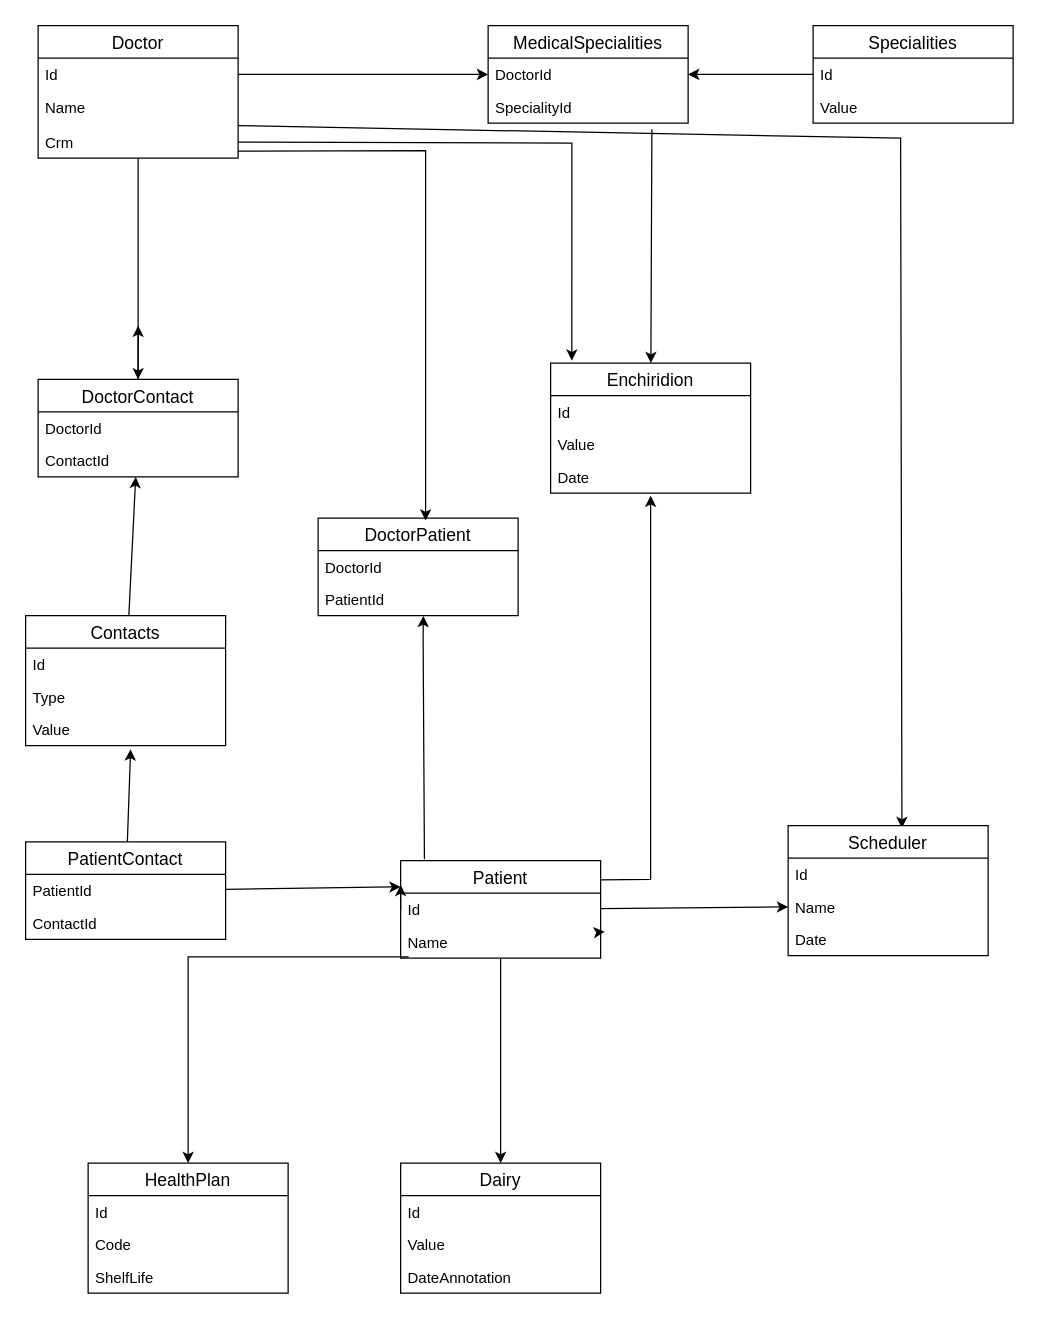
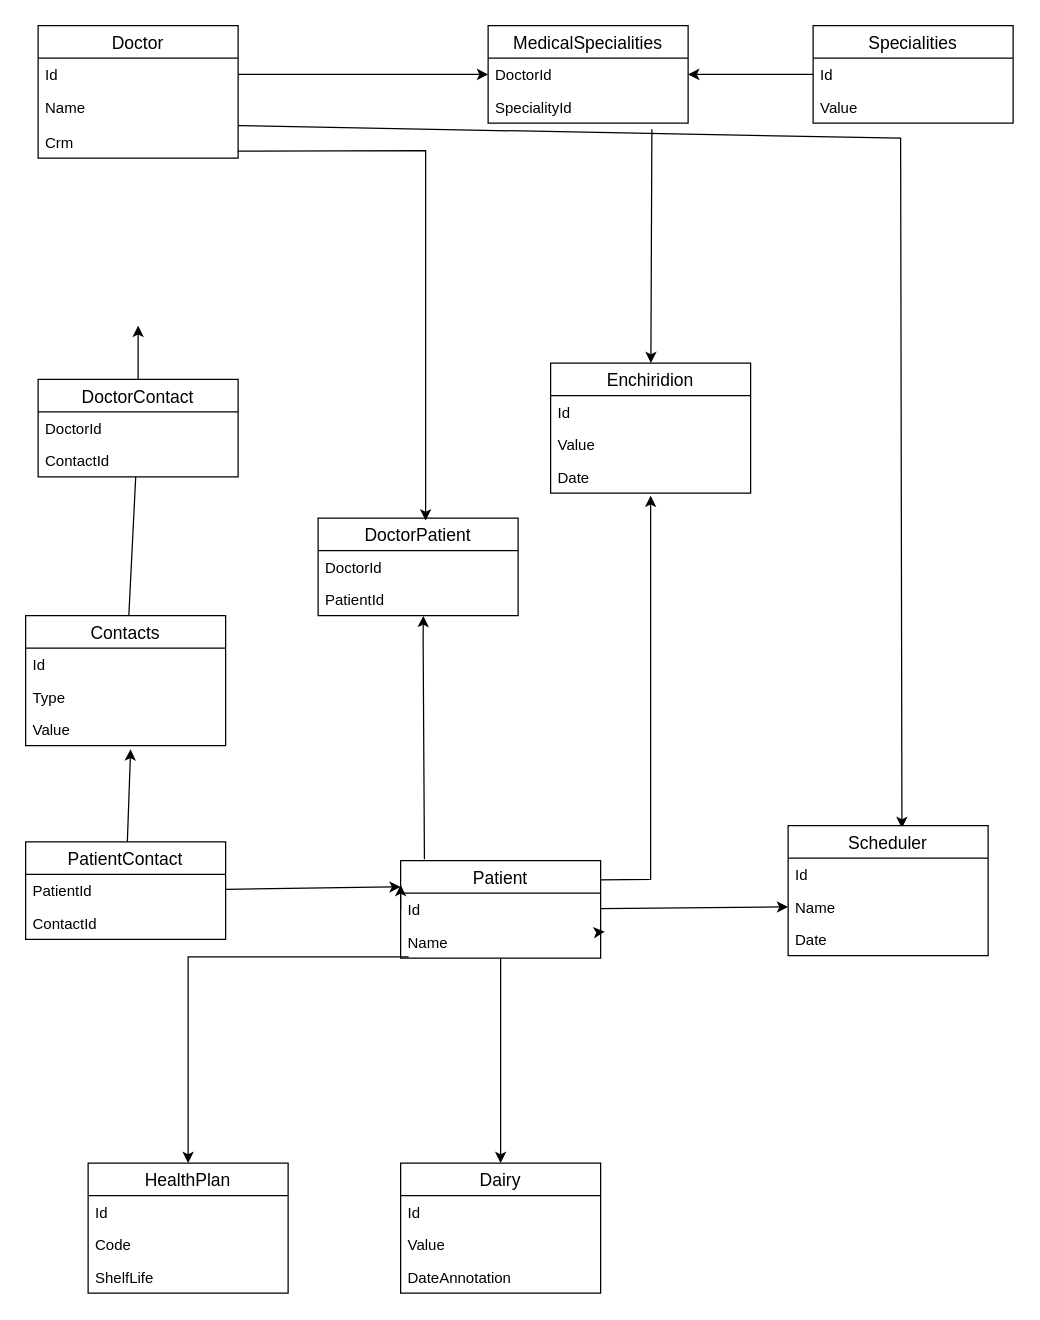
edge "Crm" -> "Enchiridion": removed
edge "Doctor" -> "DoctorContact": removed
edge "Contacts" -> "DoctorContact": arrowhead classic -> none
